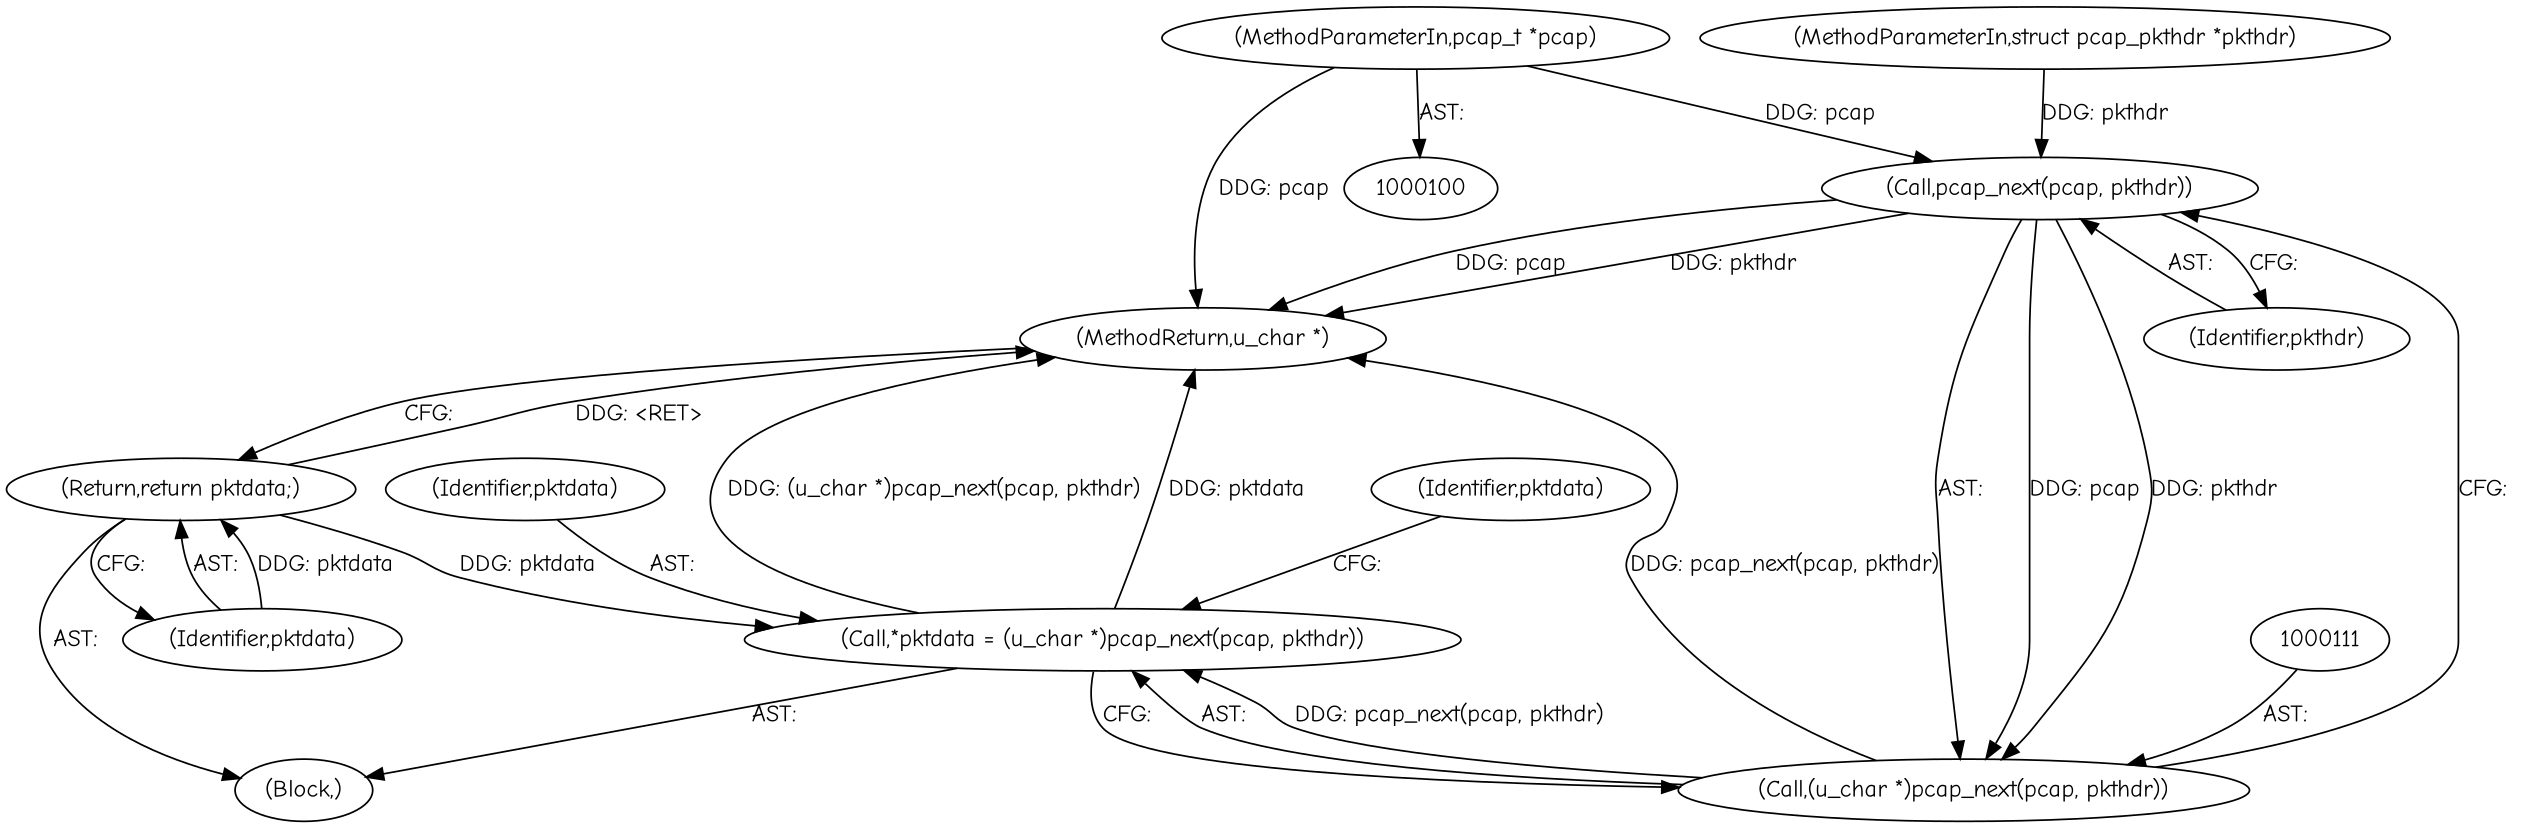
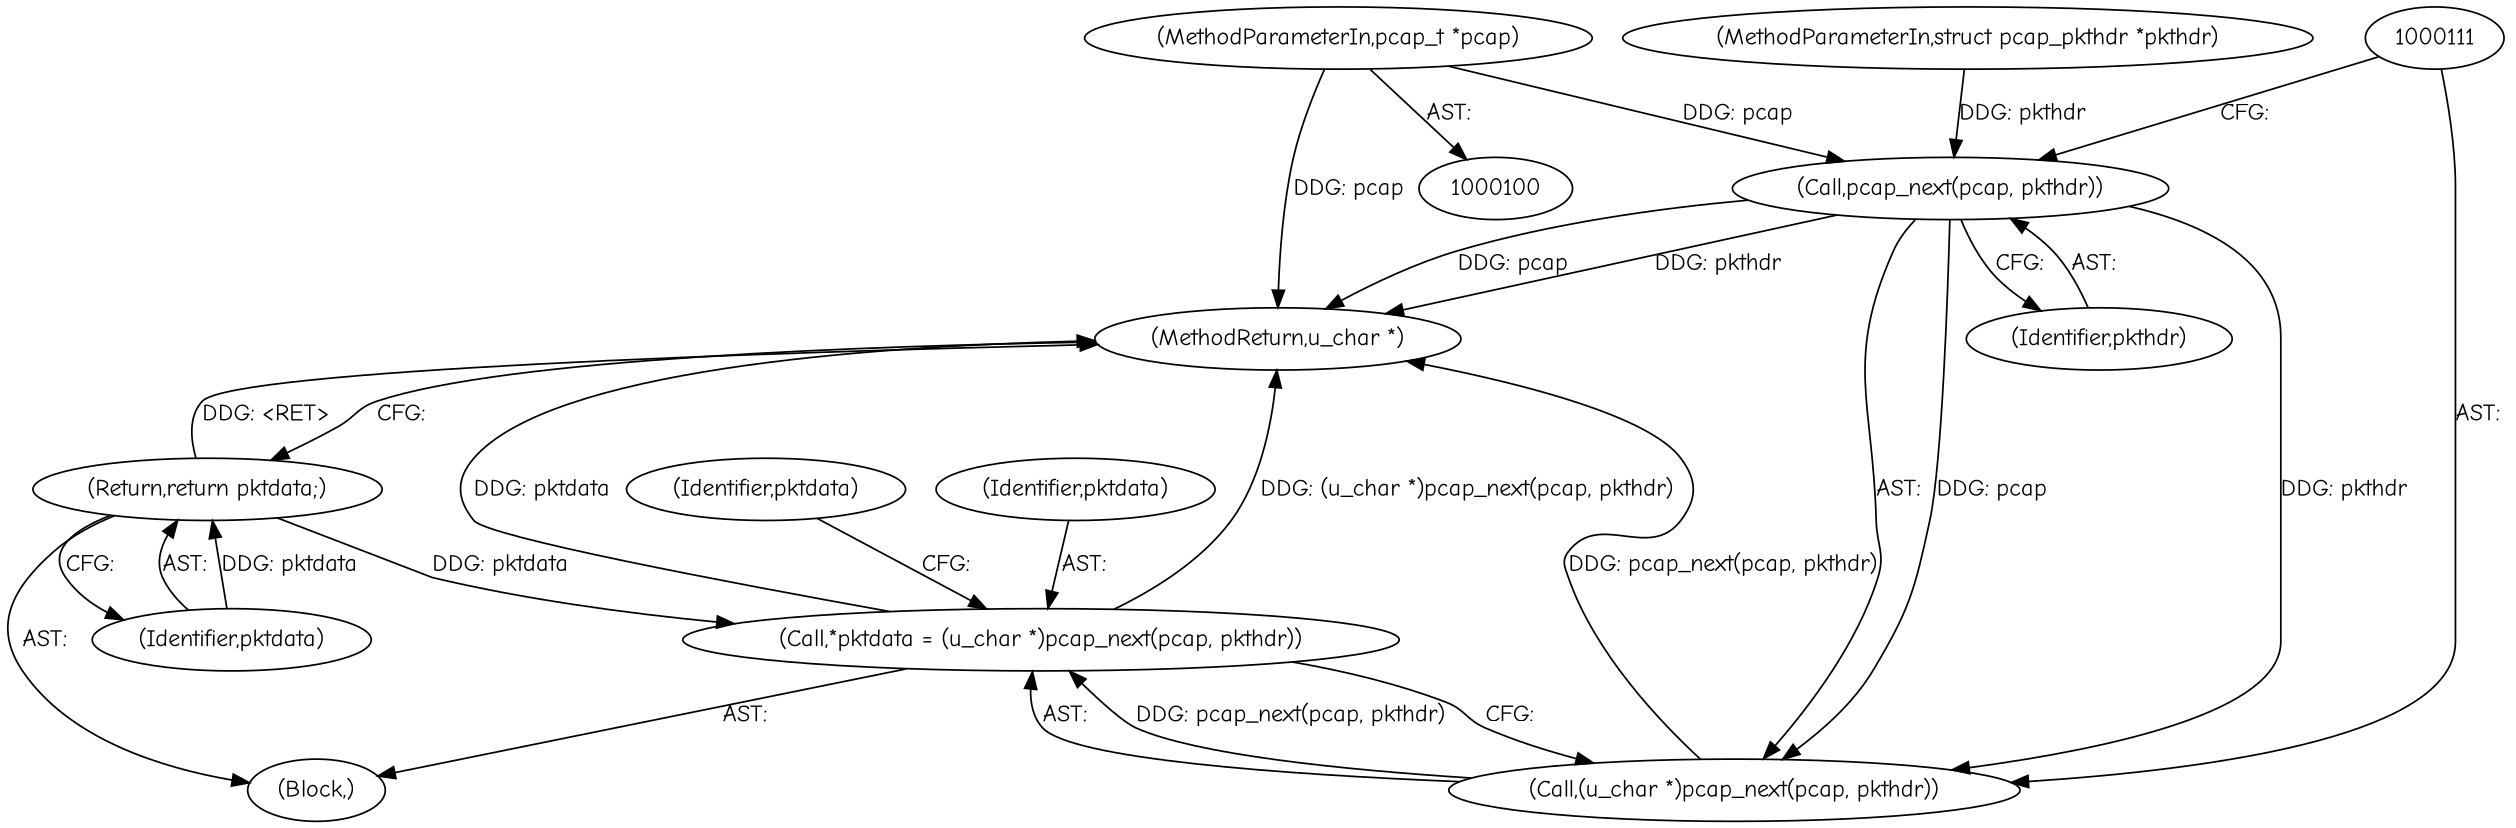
edge "(Call,(u_char *)pcap_next(pcap, pkthdr))" -> "(Call,pcap_next(pcap, pkthdr))": now "1000111" -> "(Call,pcap_next(pcap, pkthdr))"
